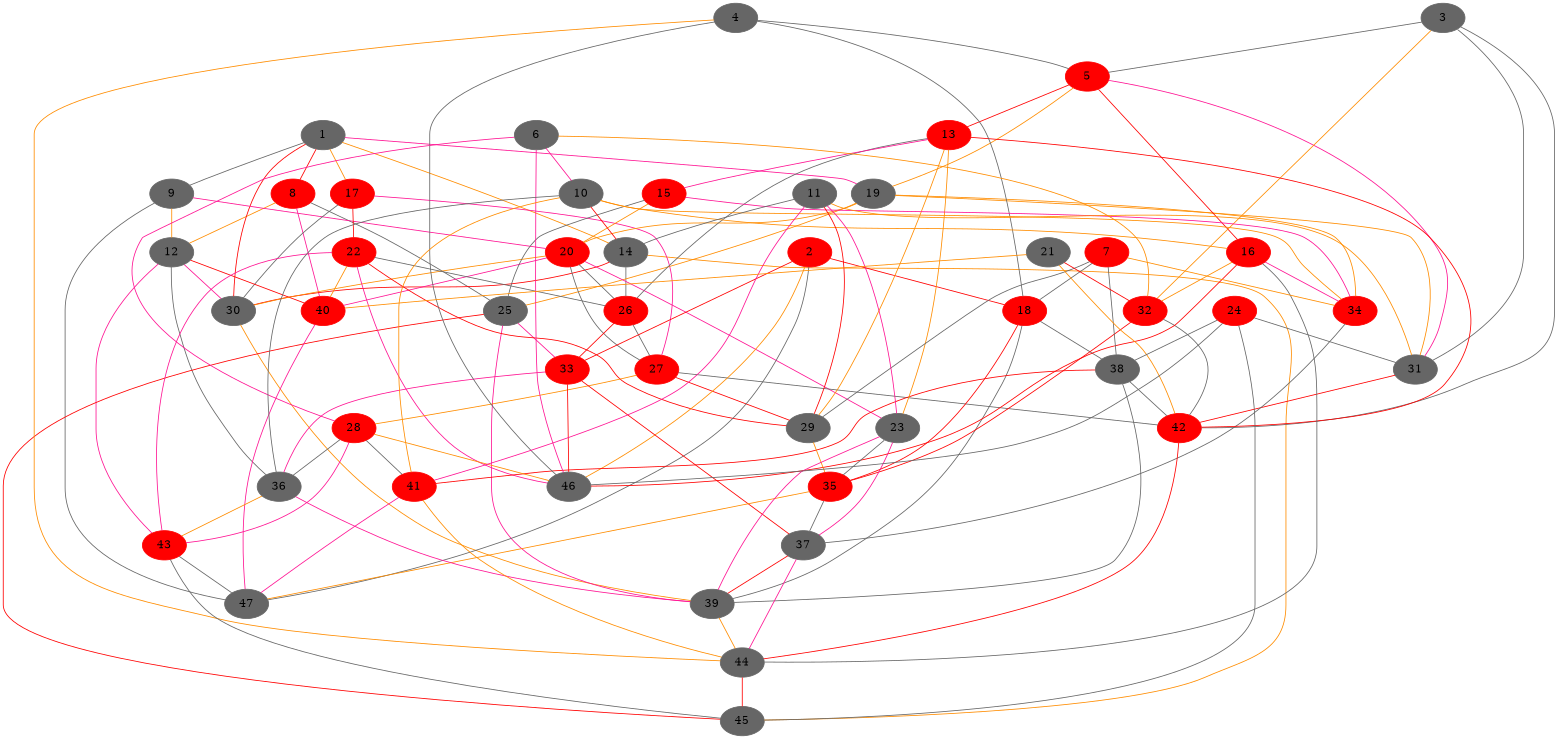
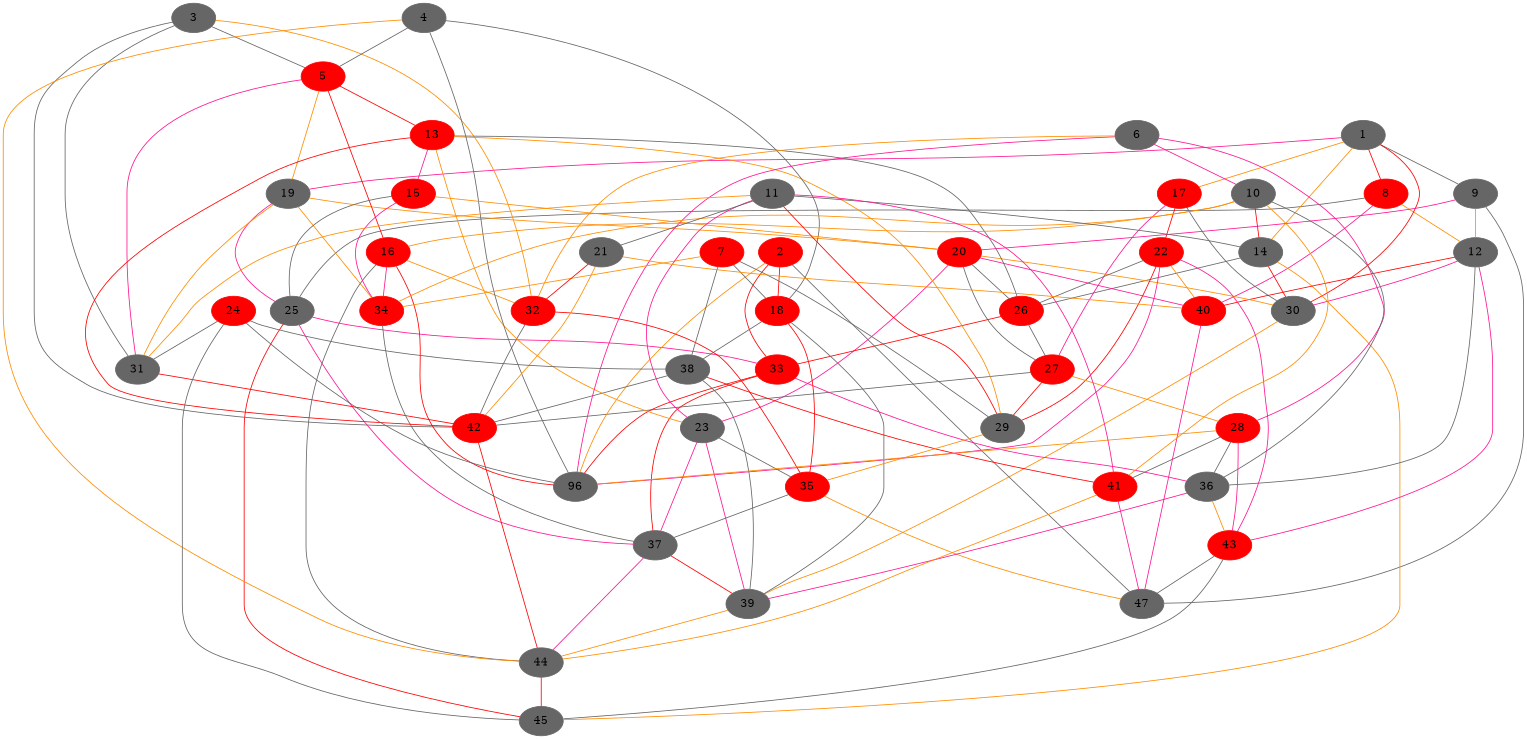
edge "11" -- "21": added
edge "19" -- "25": color darkorange -> deeppink
node "46": label "46" -> "96"
edge "25" -- "39": now "25" -- "37"
